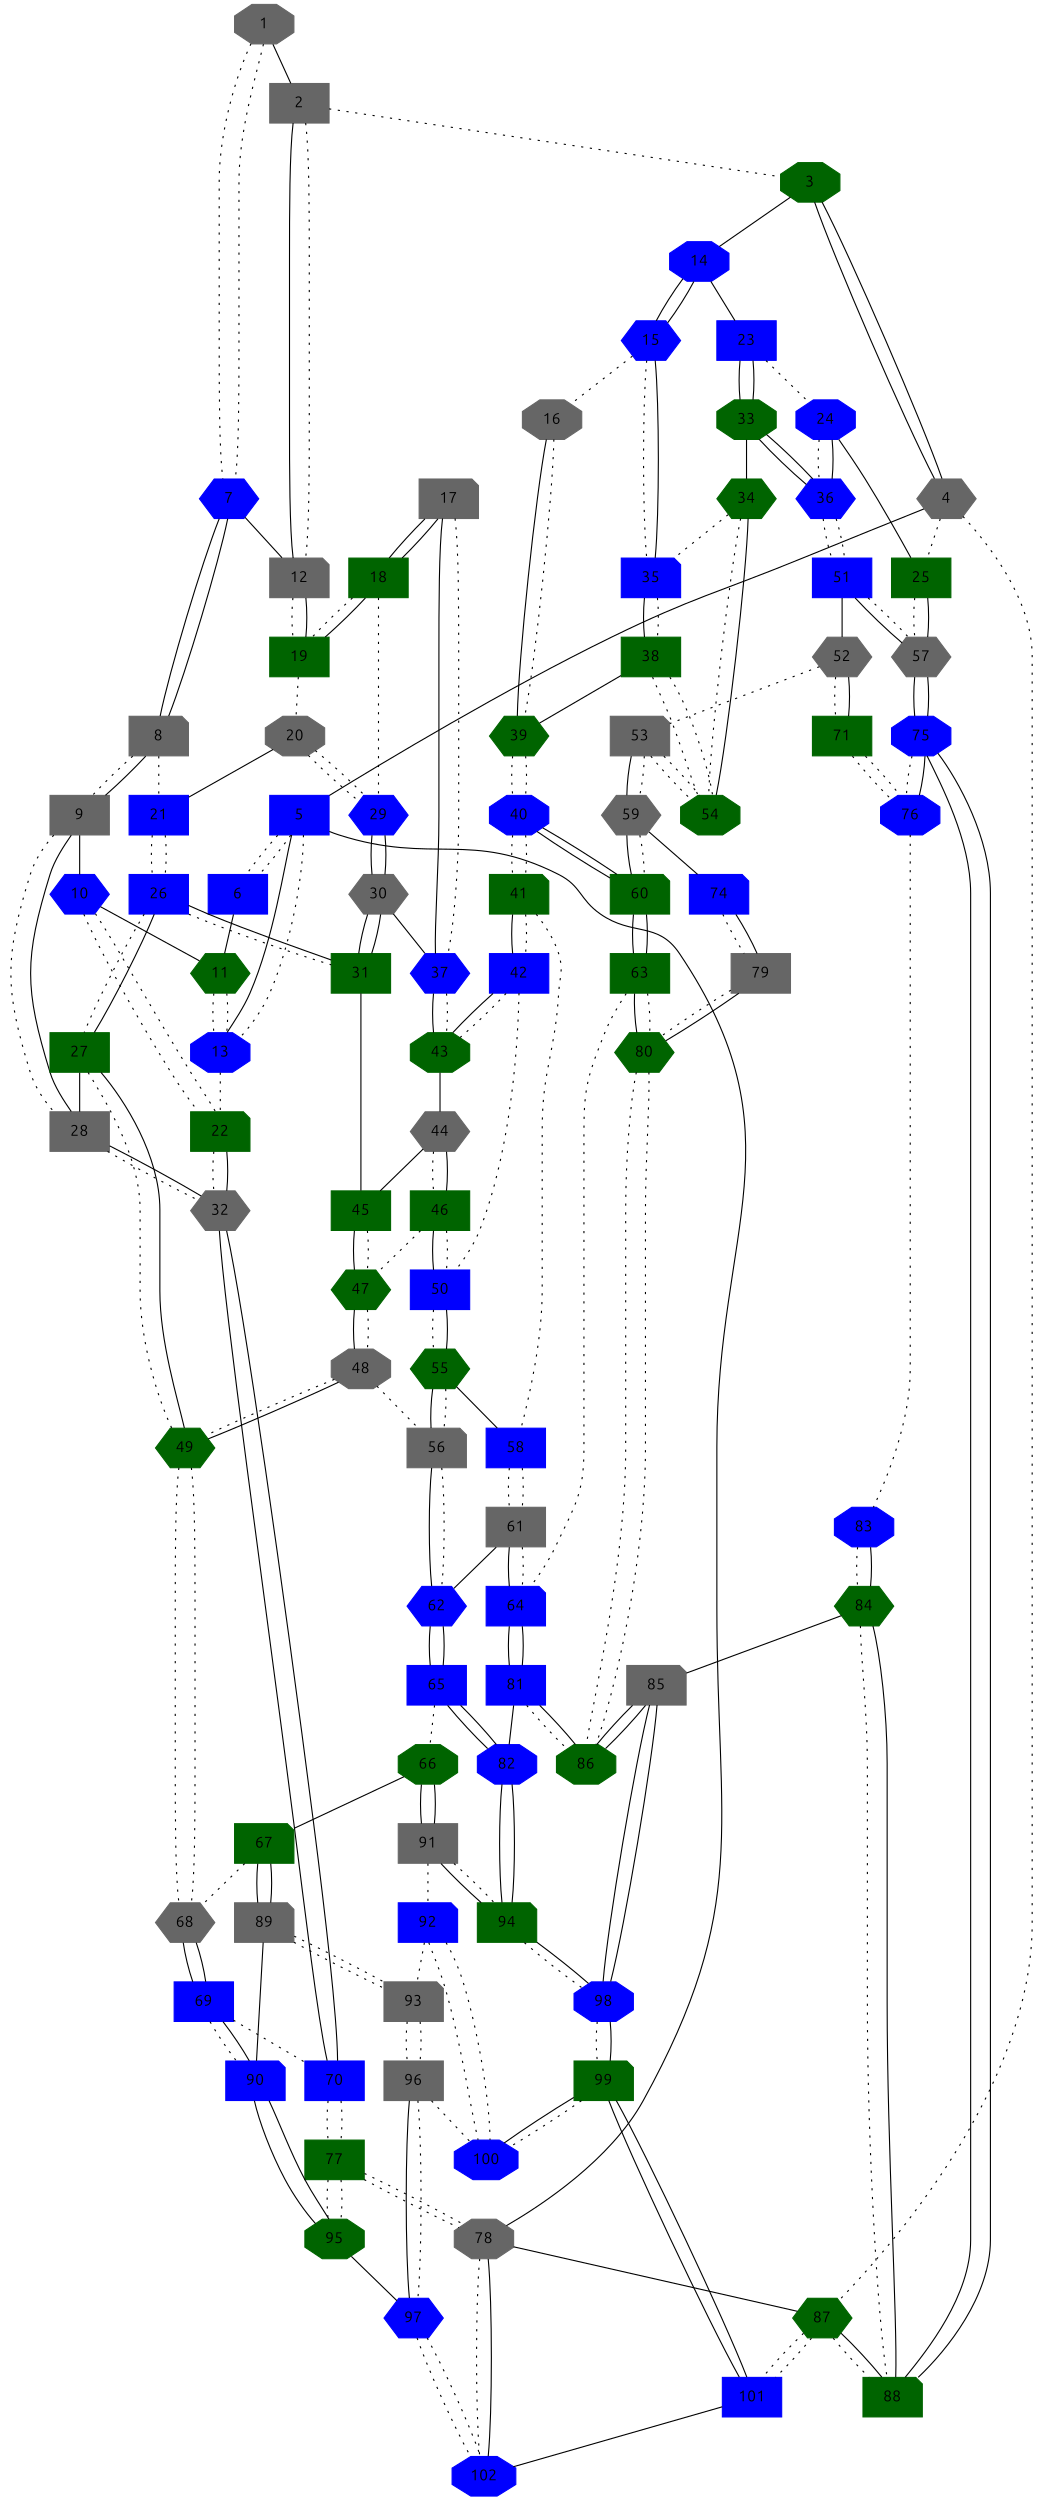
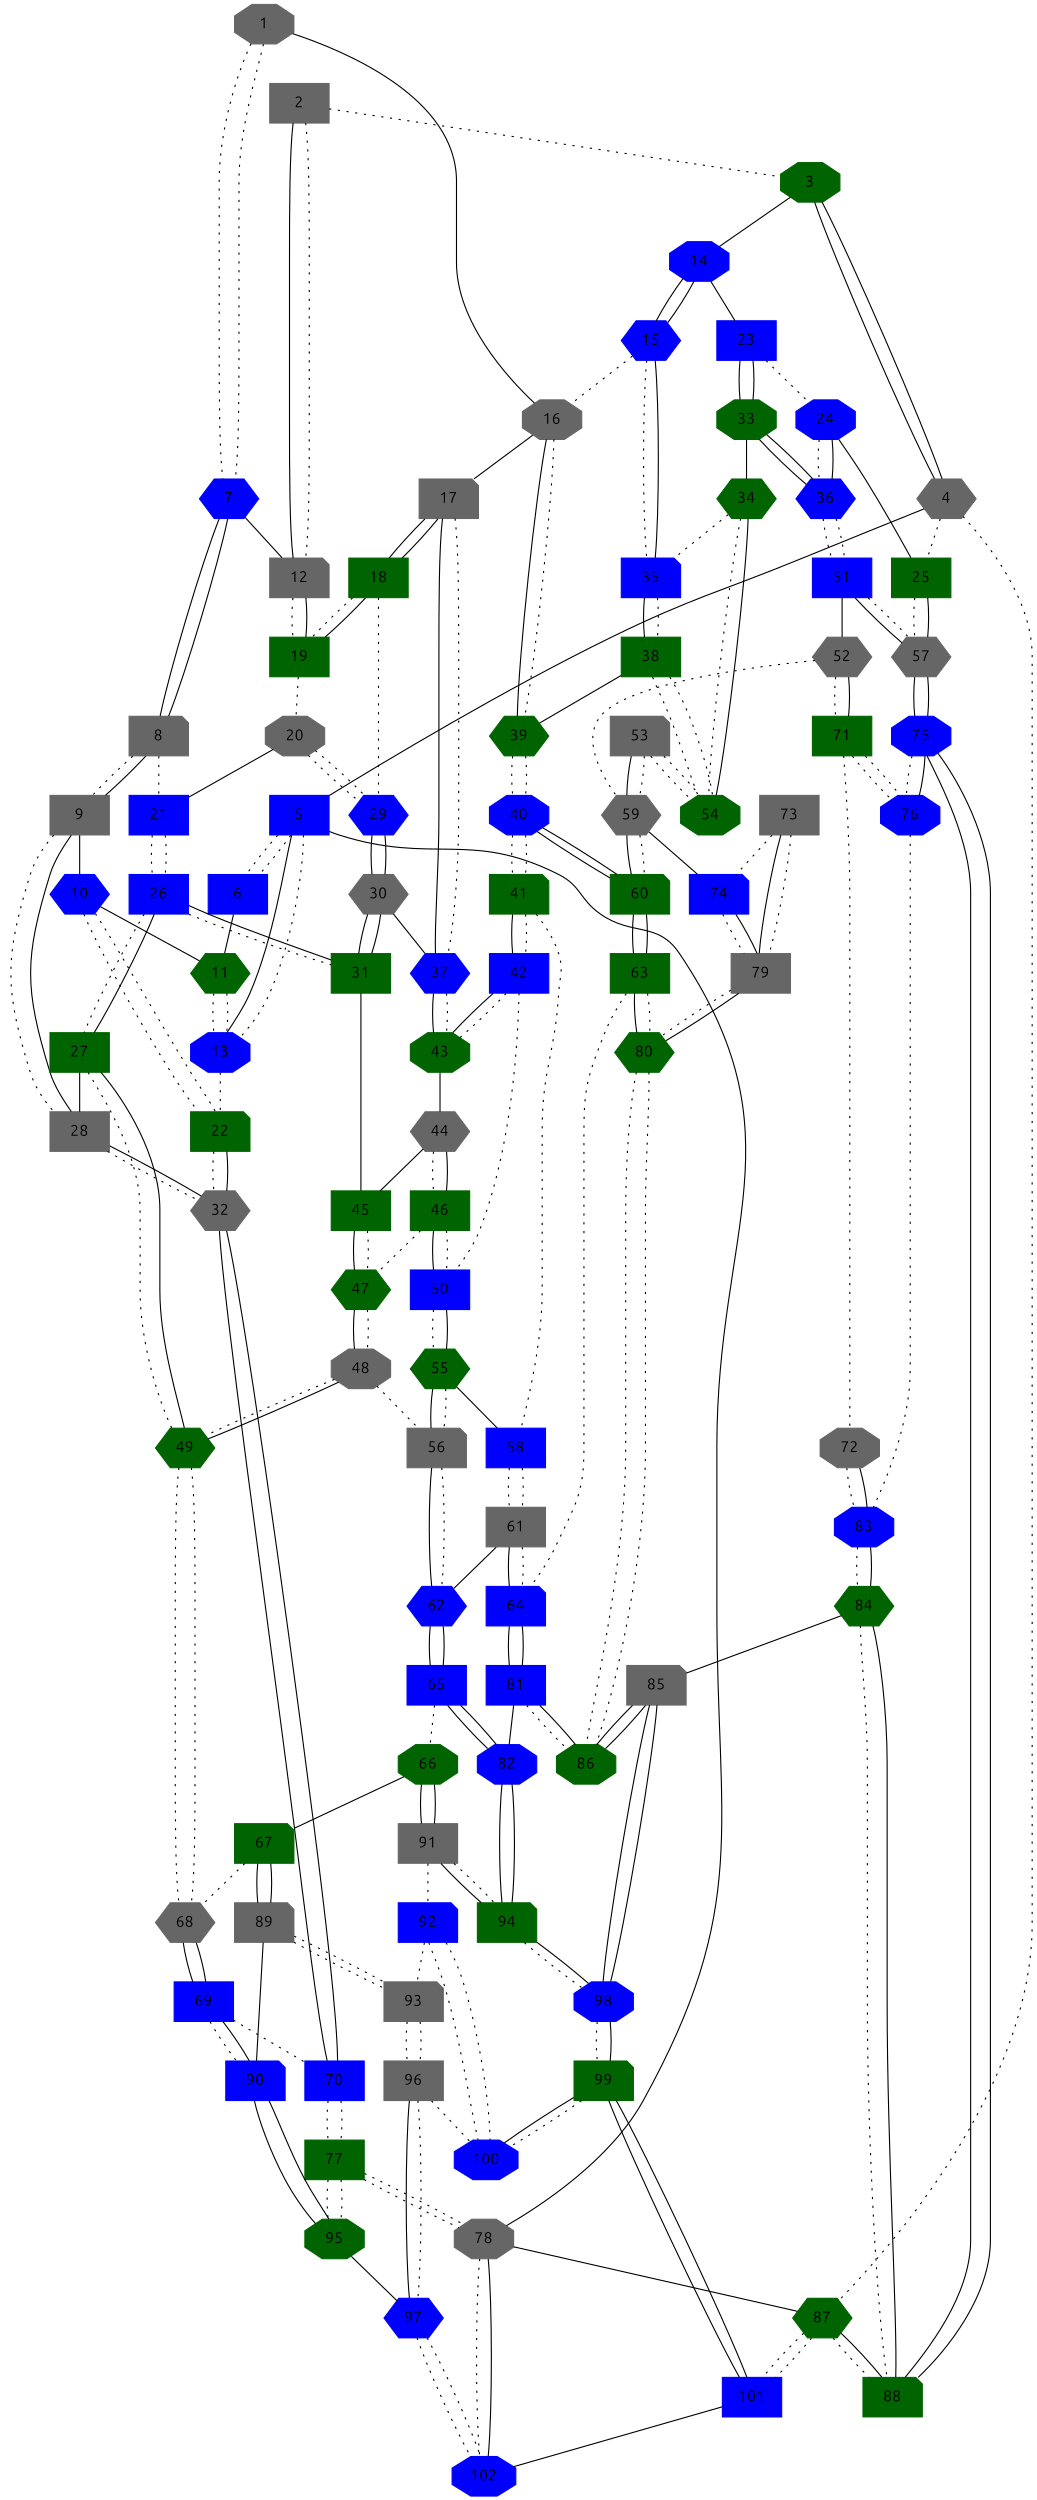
edge "1" -- "2": now "1" -- "16"
edge "16" -- "17": added
edge "52" -- "53": now "52" -- "59"
node "73": added
node "72": added
